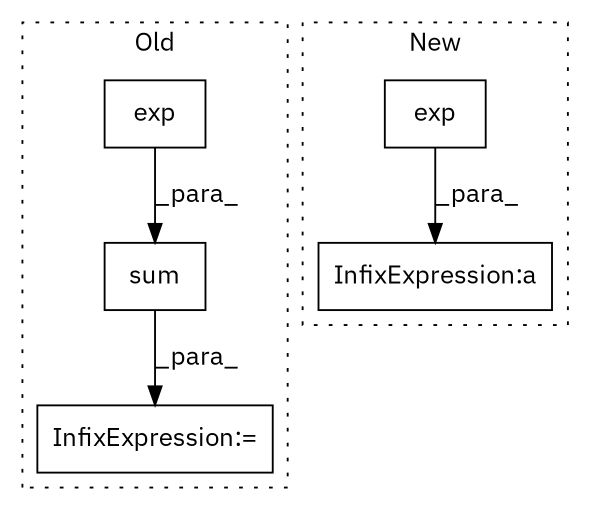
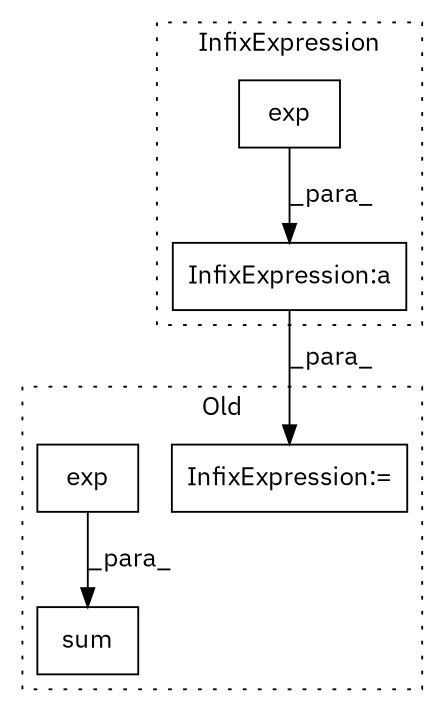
cluster "New": label "New" -> "InfixExpression"
edge "sum" -> "InfixExpression:=": now "InfixExpression:a" -> "InfixExpression:="
